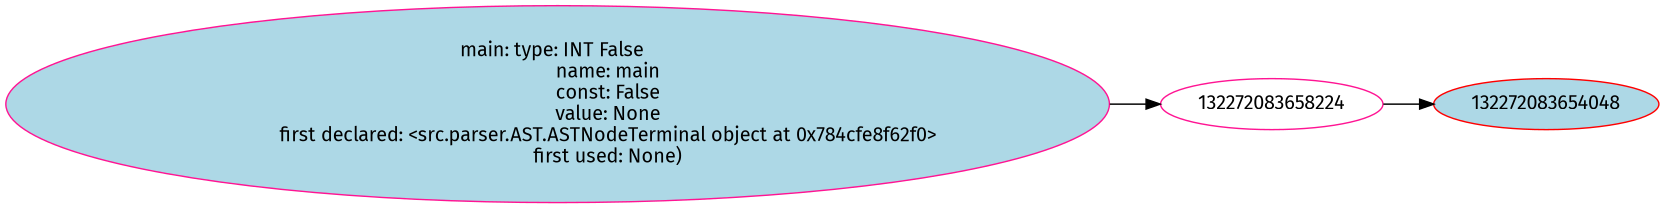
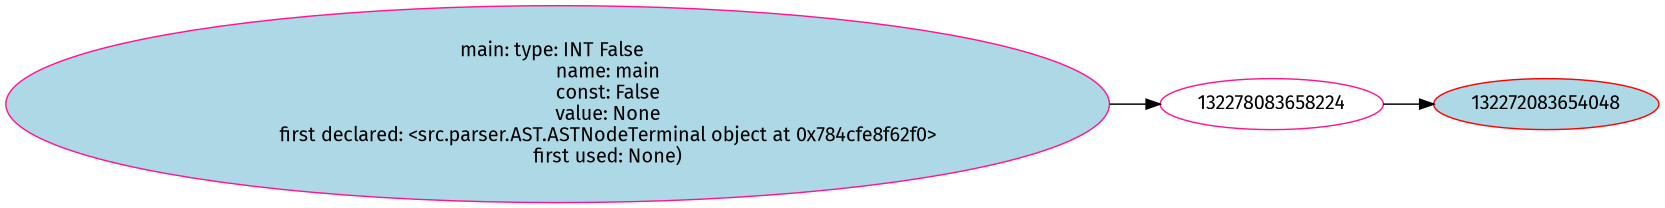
node "132272083658224": label "132272083658224" -> "132278083658224"
